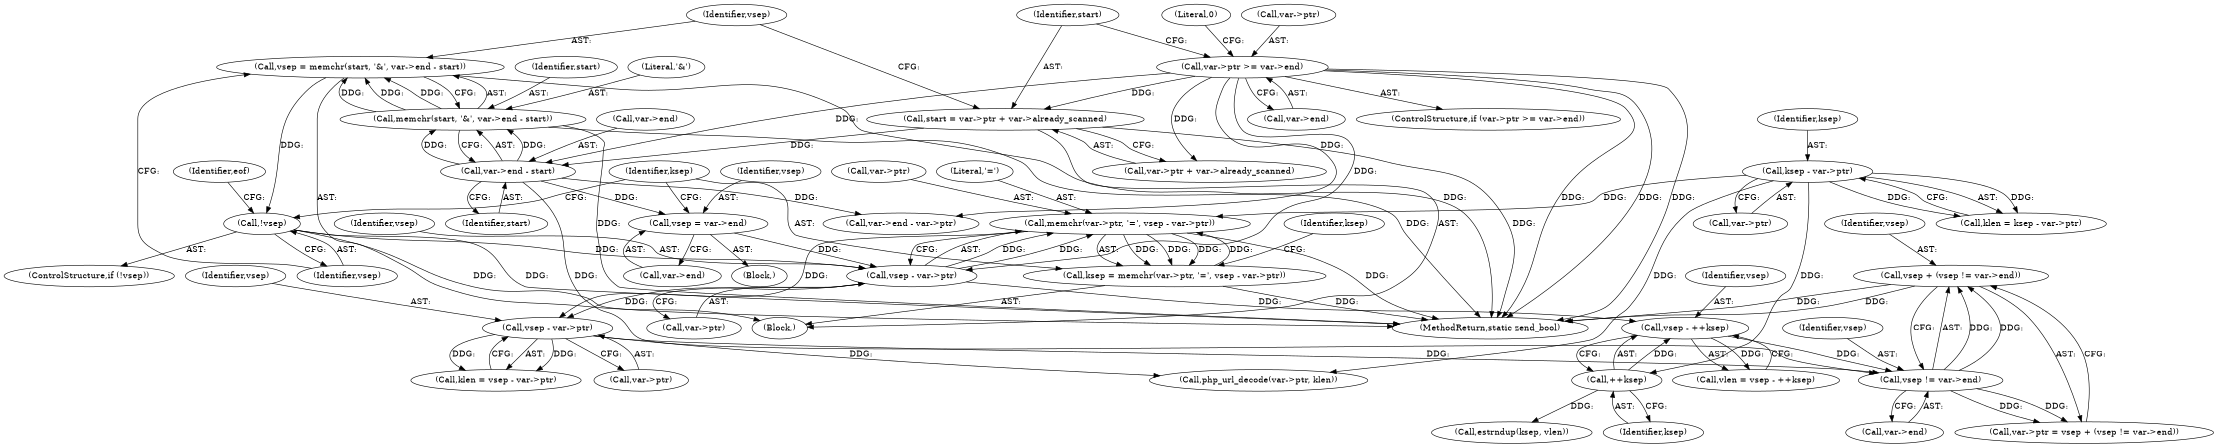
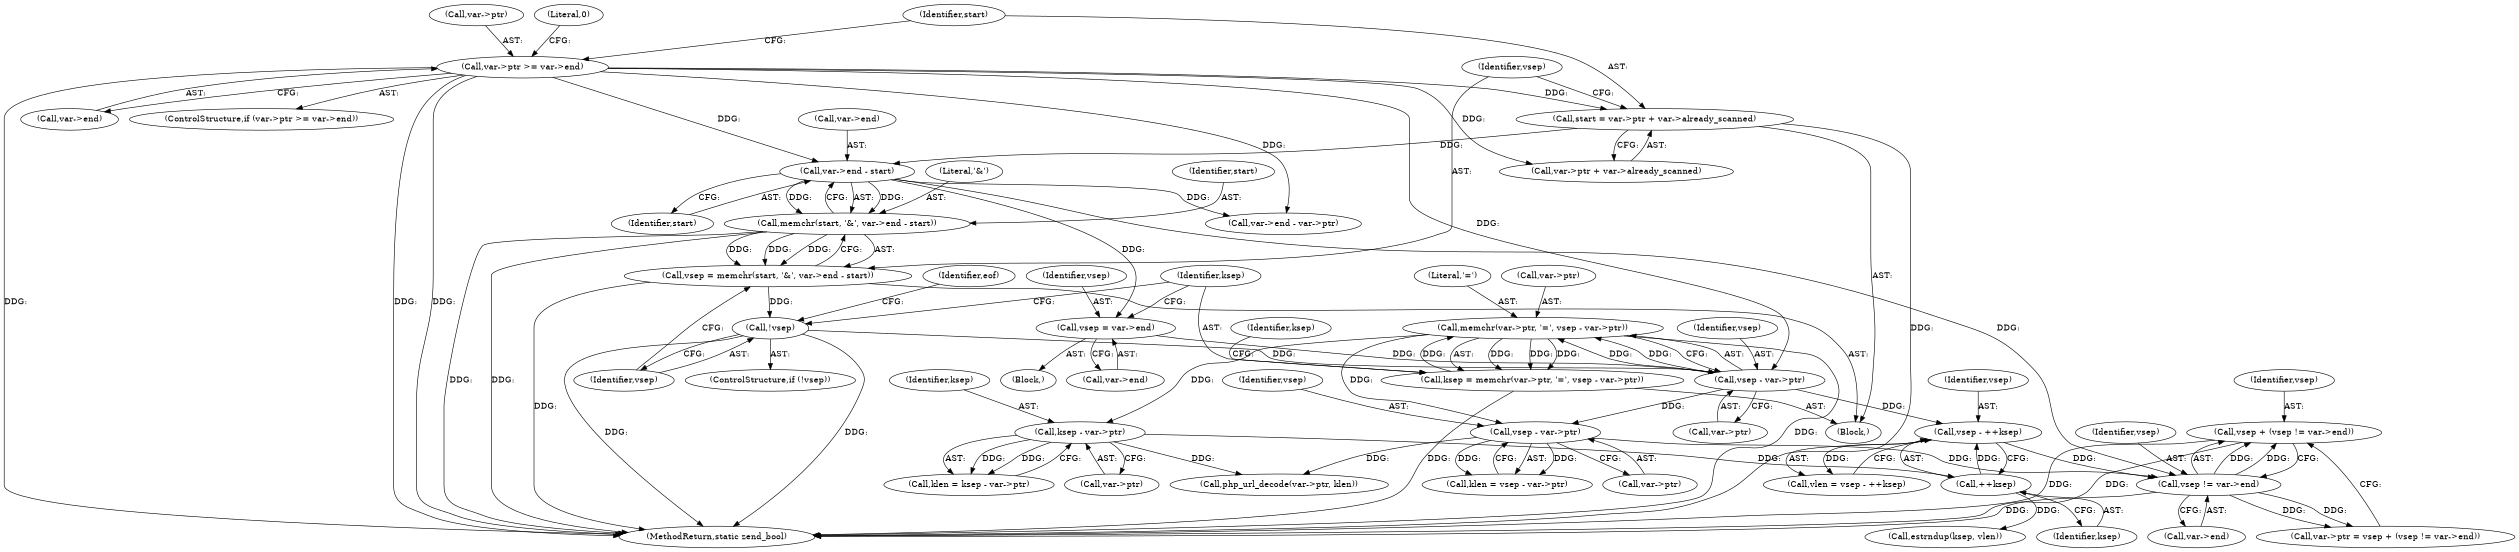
edge "(Call,ksep - var->ptr)" -> "(Call,memchr(var->ptr, '=', vsep - var->ptr))": reversed
edge "(Call,vsep + (vsep != var->end))" -> "(Call,var->ptr = vsep + (vsep != var->end))": removed, label "AST:"
edge "(Call,vsep != var->end)" -> "(MethodReturn,static zend_bool)": added, label "DDG:"
